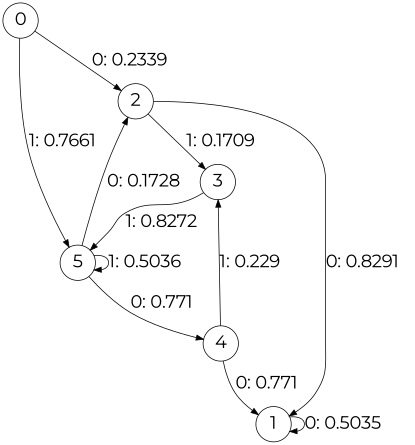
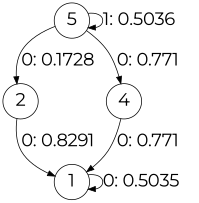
node "0": removed
node "3": removed
